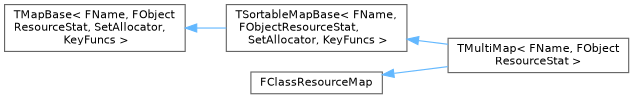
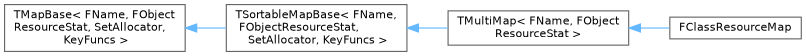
edge "TMultiMap< FName, FObject ResourceStat >" -> "FClassResourceMap": reversed
